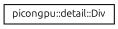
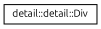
node "picongpu::detail::Div": label "picongpu::detail::Div" -> "detail::detail::Div"
